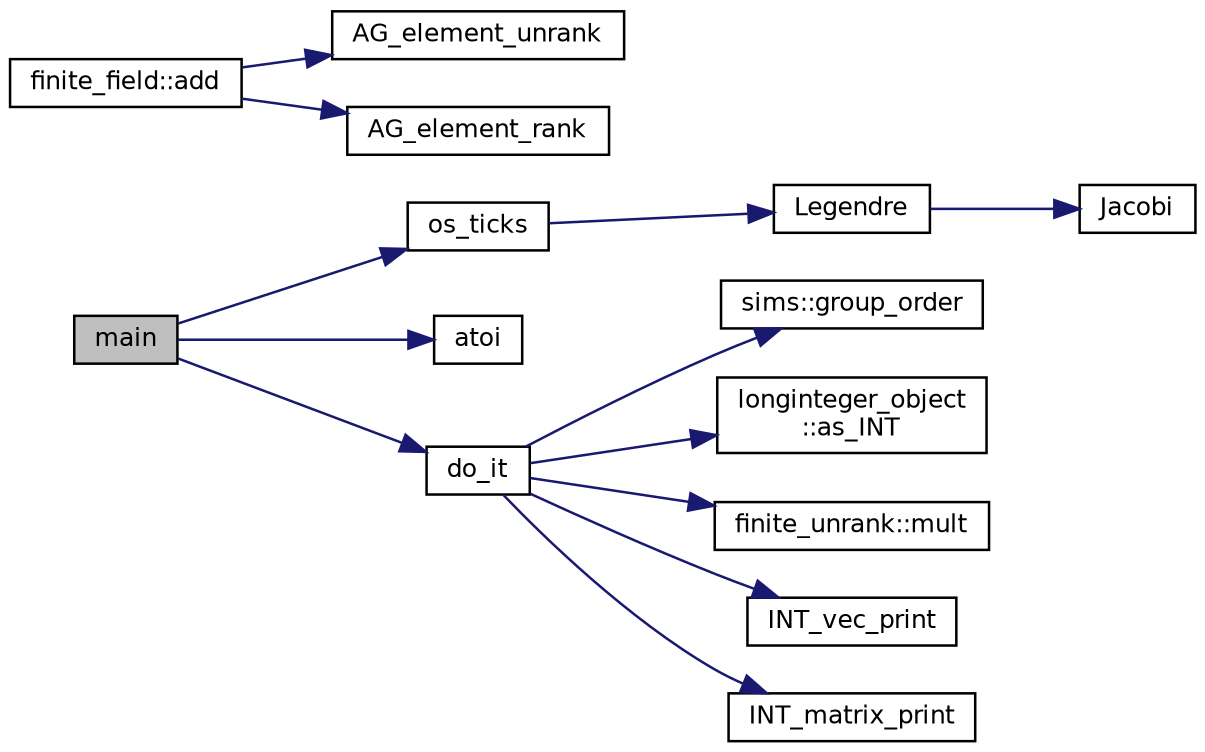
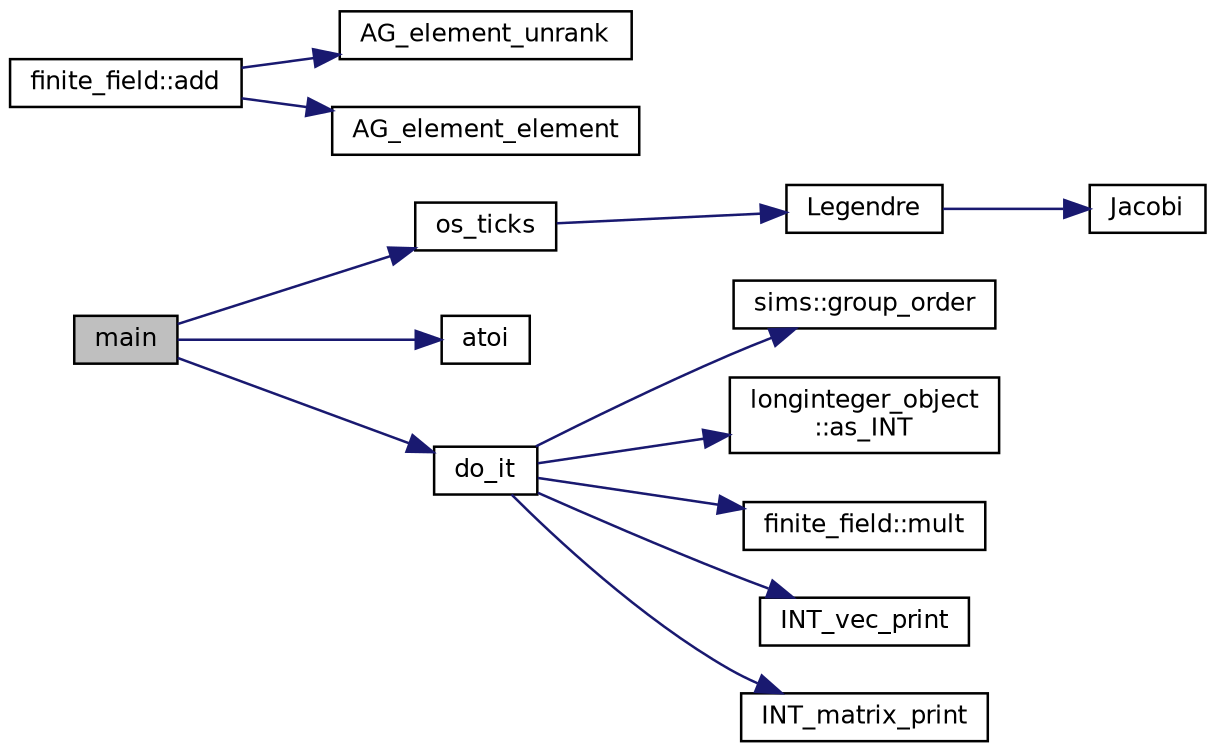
node "AG_element_rank": label "AG_element_rank" -> "AG_element_element"
node "finite_unrank::mult": label "finite_unrank::mult" -> "finite_field::mult"
